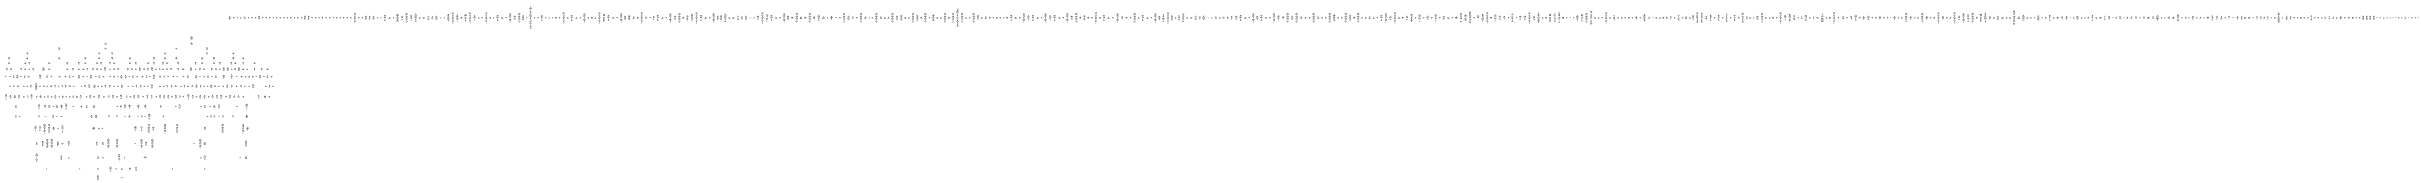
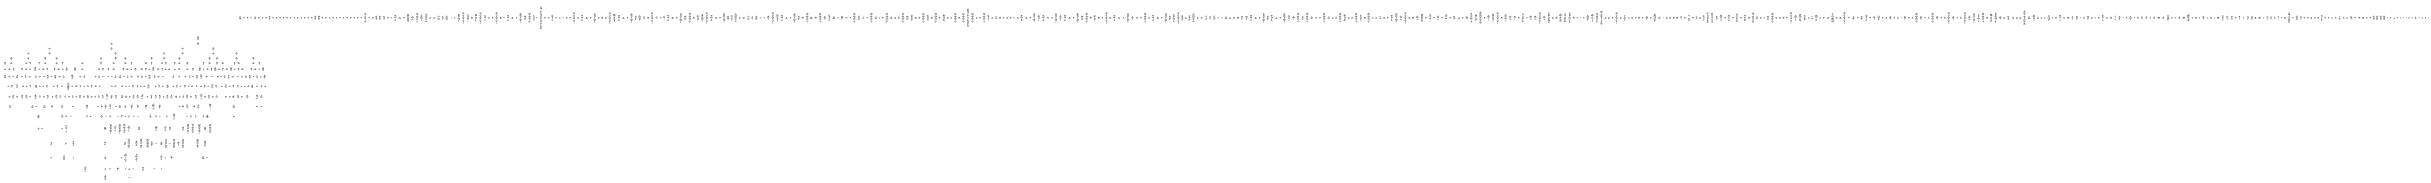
node "# 0x28c PUSHX LogicData EQ PUSHX Data JUMPI": added
